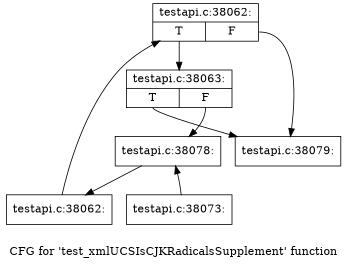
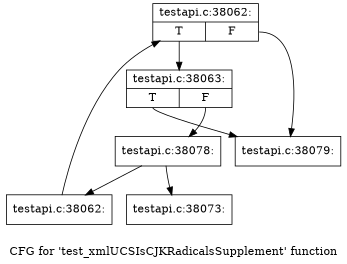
edge "testapi.c:38073:" -> "testapi.c:38078:": reversed
